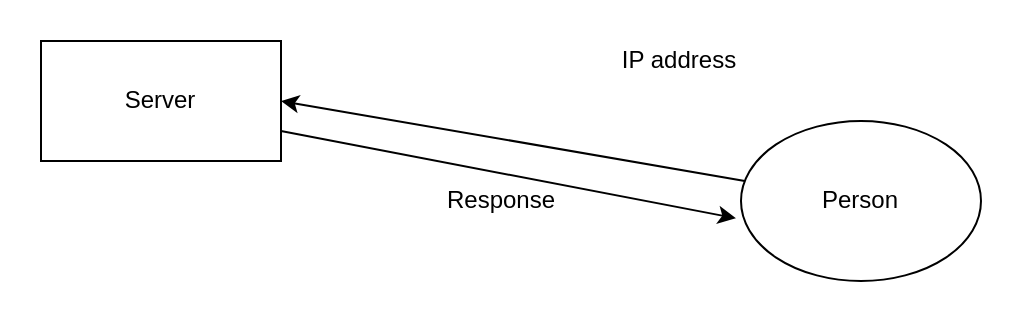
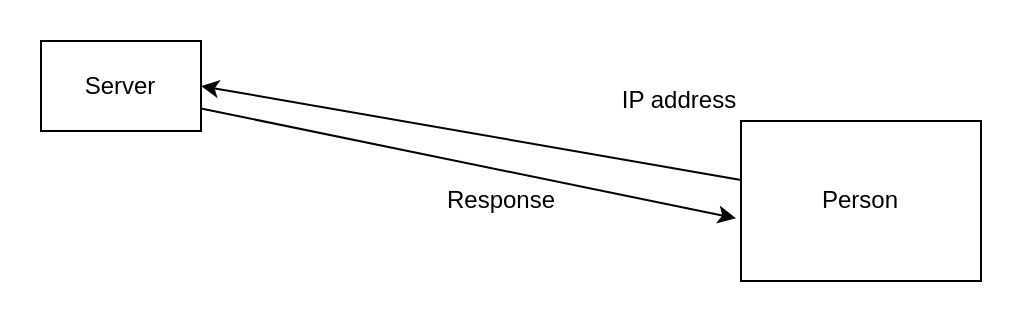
node "IP address": moved (679, 61) -> (679, 101)
node "Server": size 240x120 -> 160x90
node "Person": shape ellipse -> rectangle
